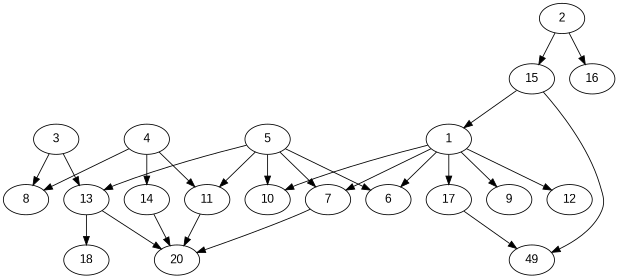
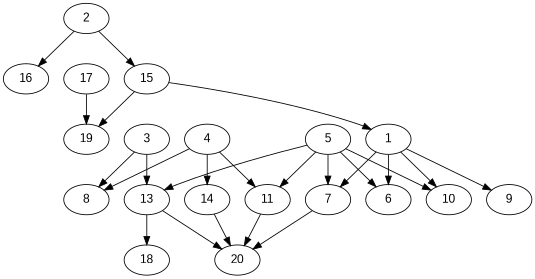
edge "1" -> "17": removed
node "12": removed
node "49": label "49" -> "19"
